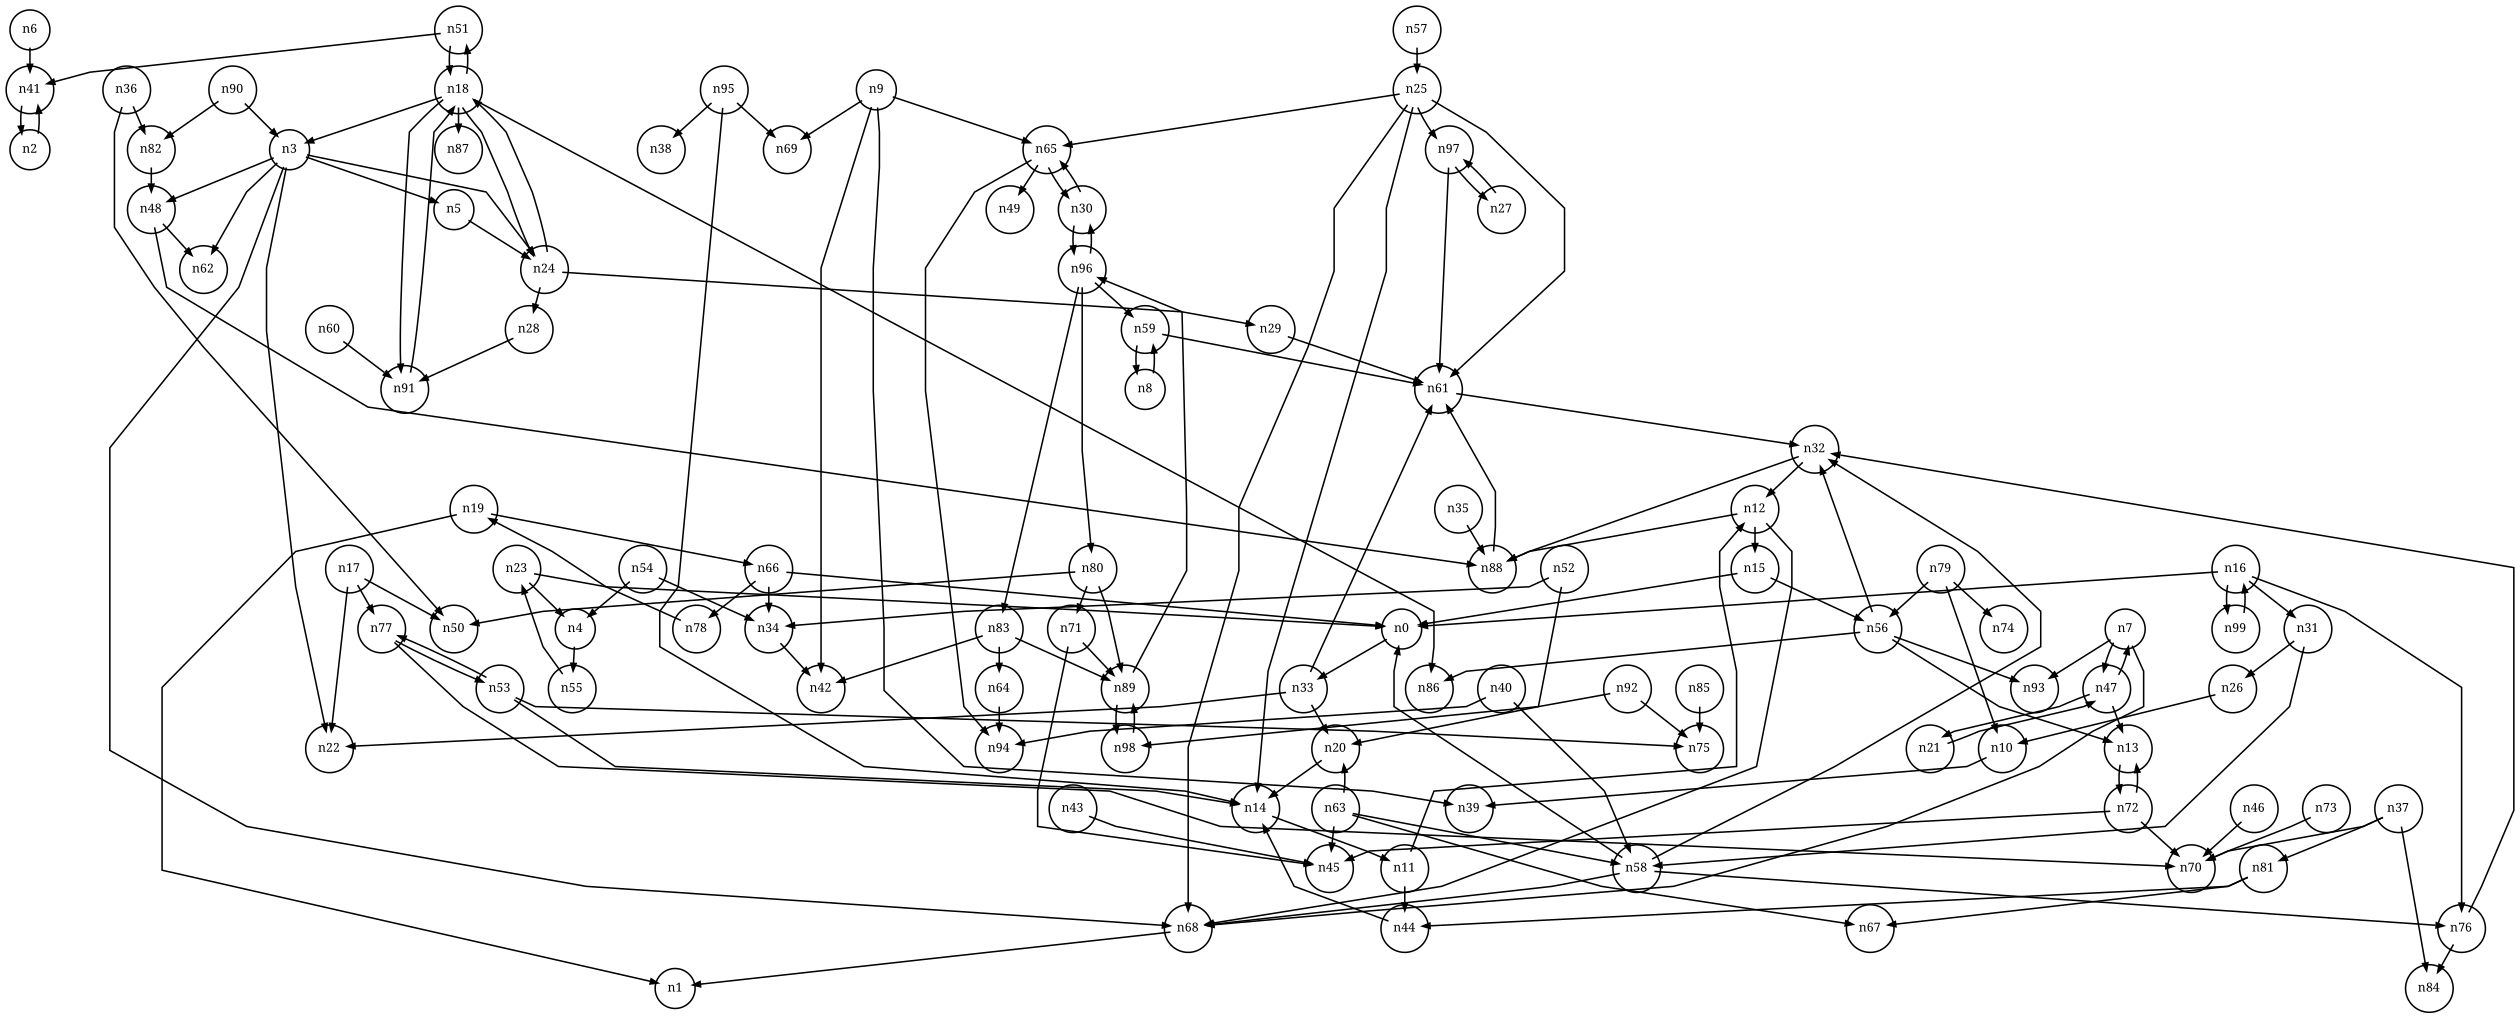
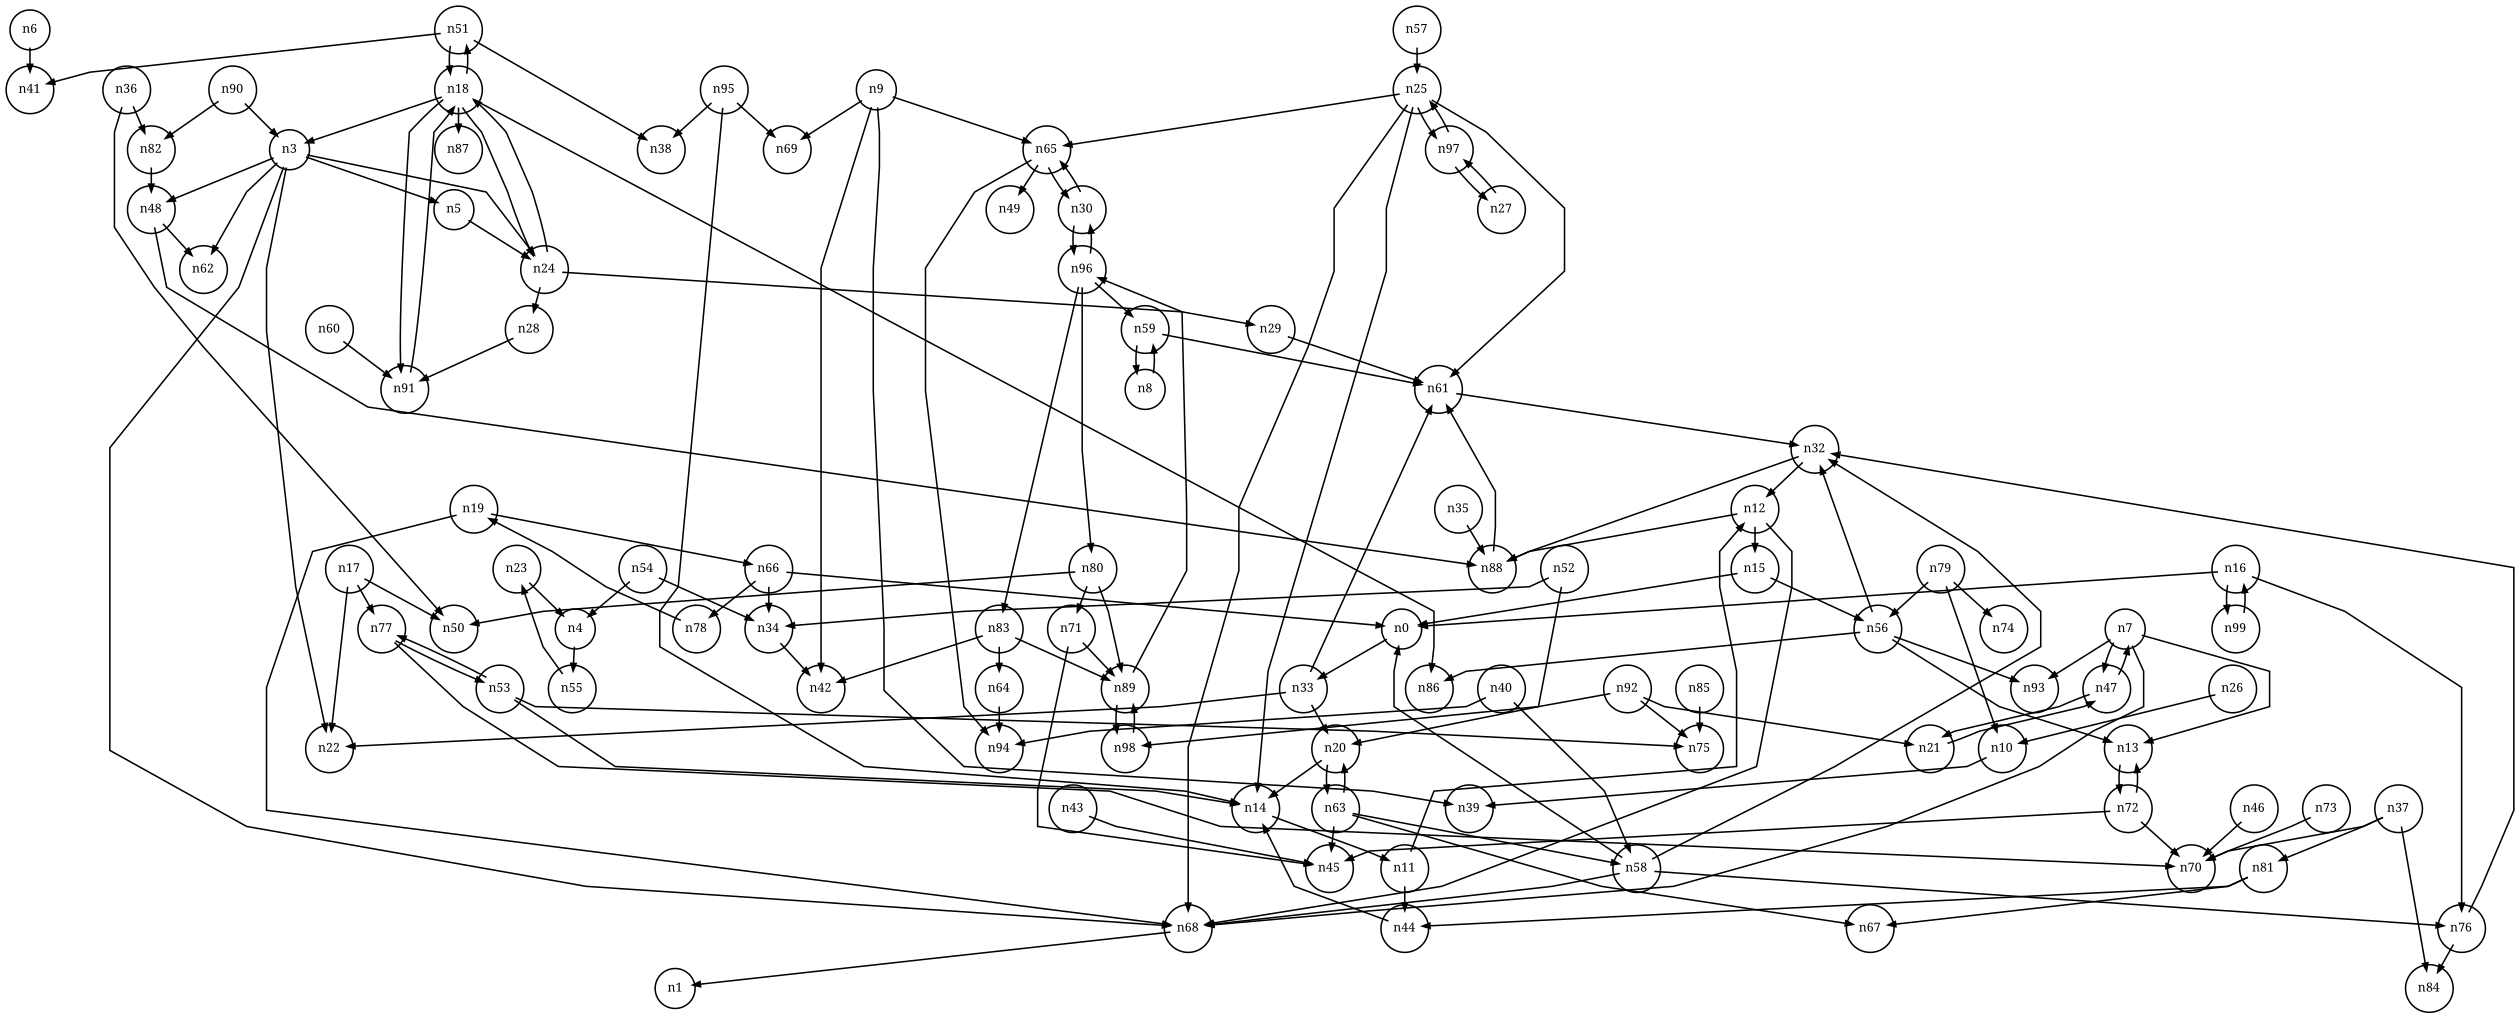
edge "n51" -> "n38": added
node "n2": removed
edge "n97" -> "n61": now "n97" -> "n25"
edge "n23" -> "n0": removed
node "n31": removed
edge "n47" -> "n13": now "n7" -> "n13"
edge "n92" -> "n21": added
edge "n20" -> "n63": added
edge "n19" -> "n1": now "n19" -> "n68"
